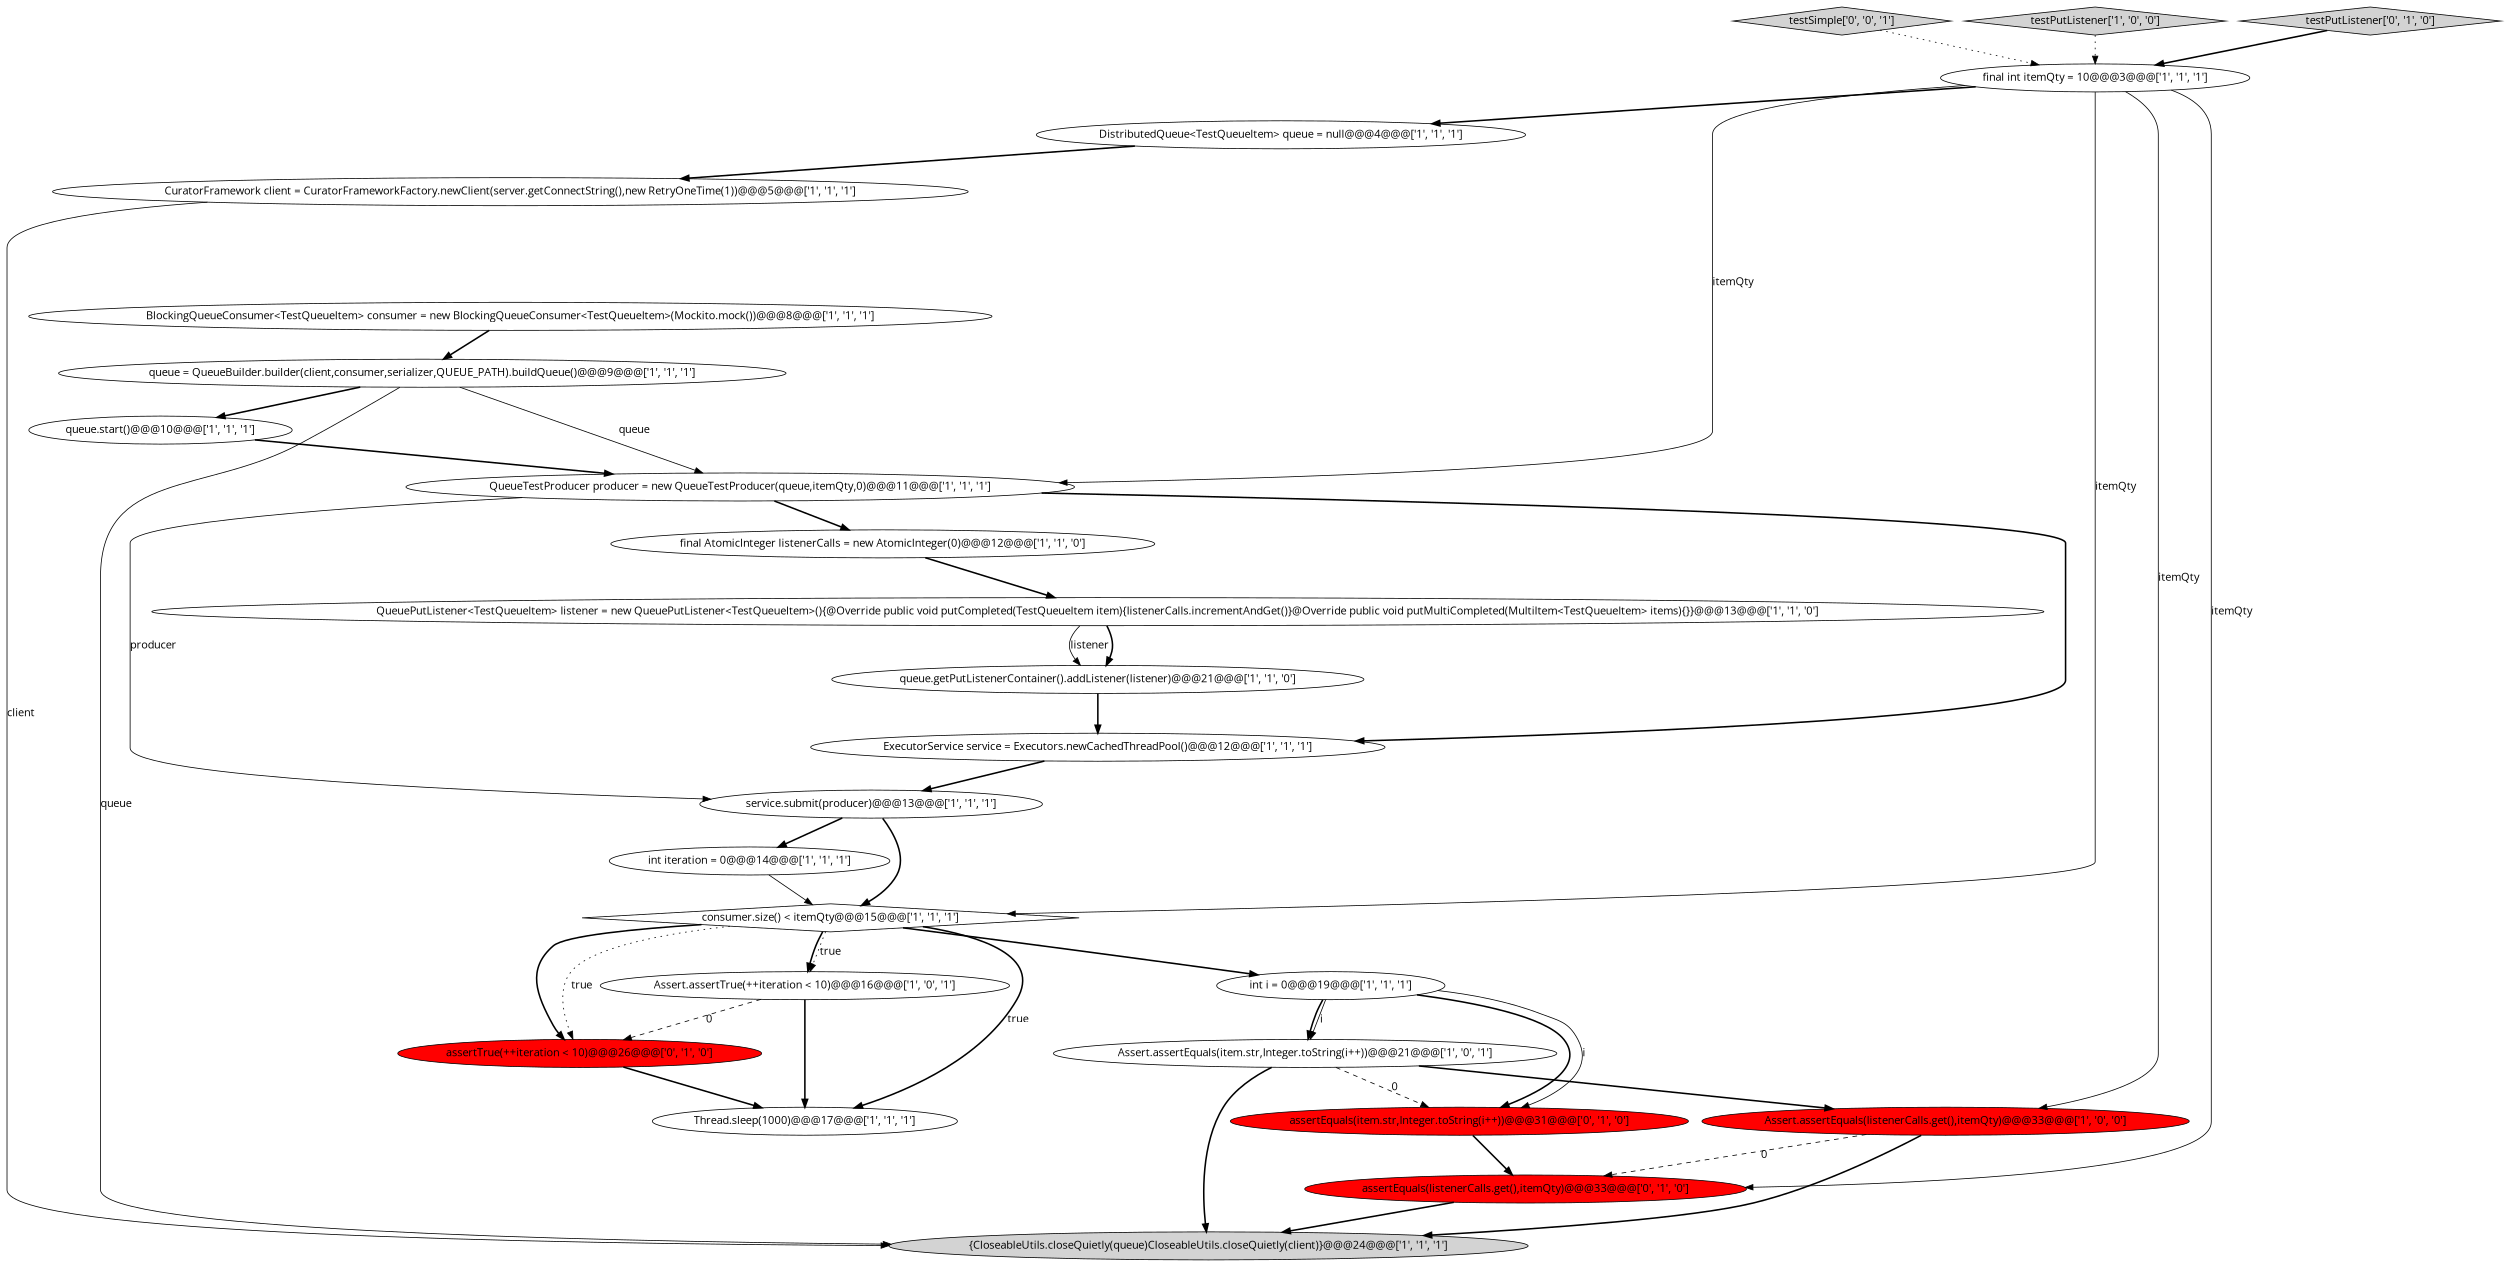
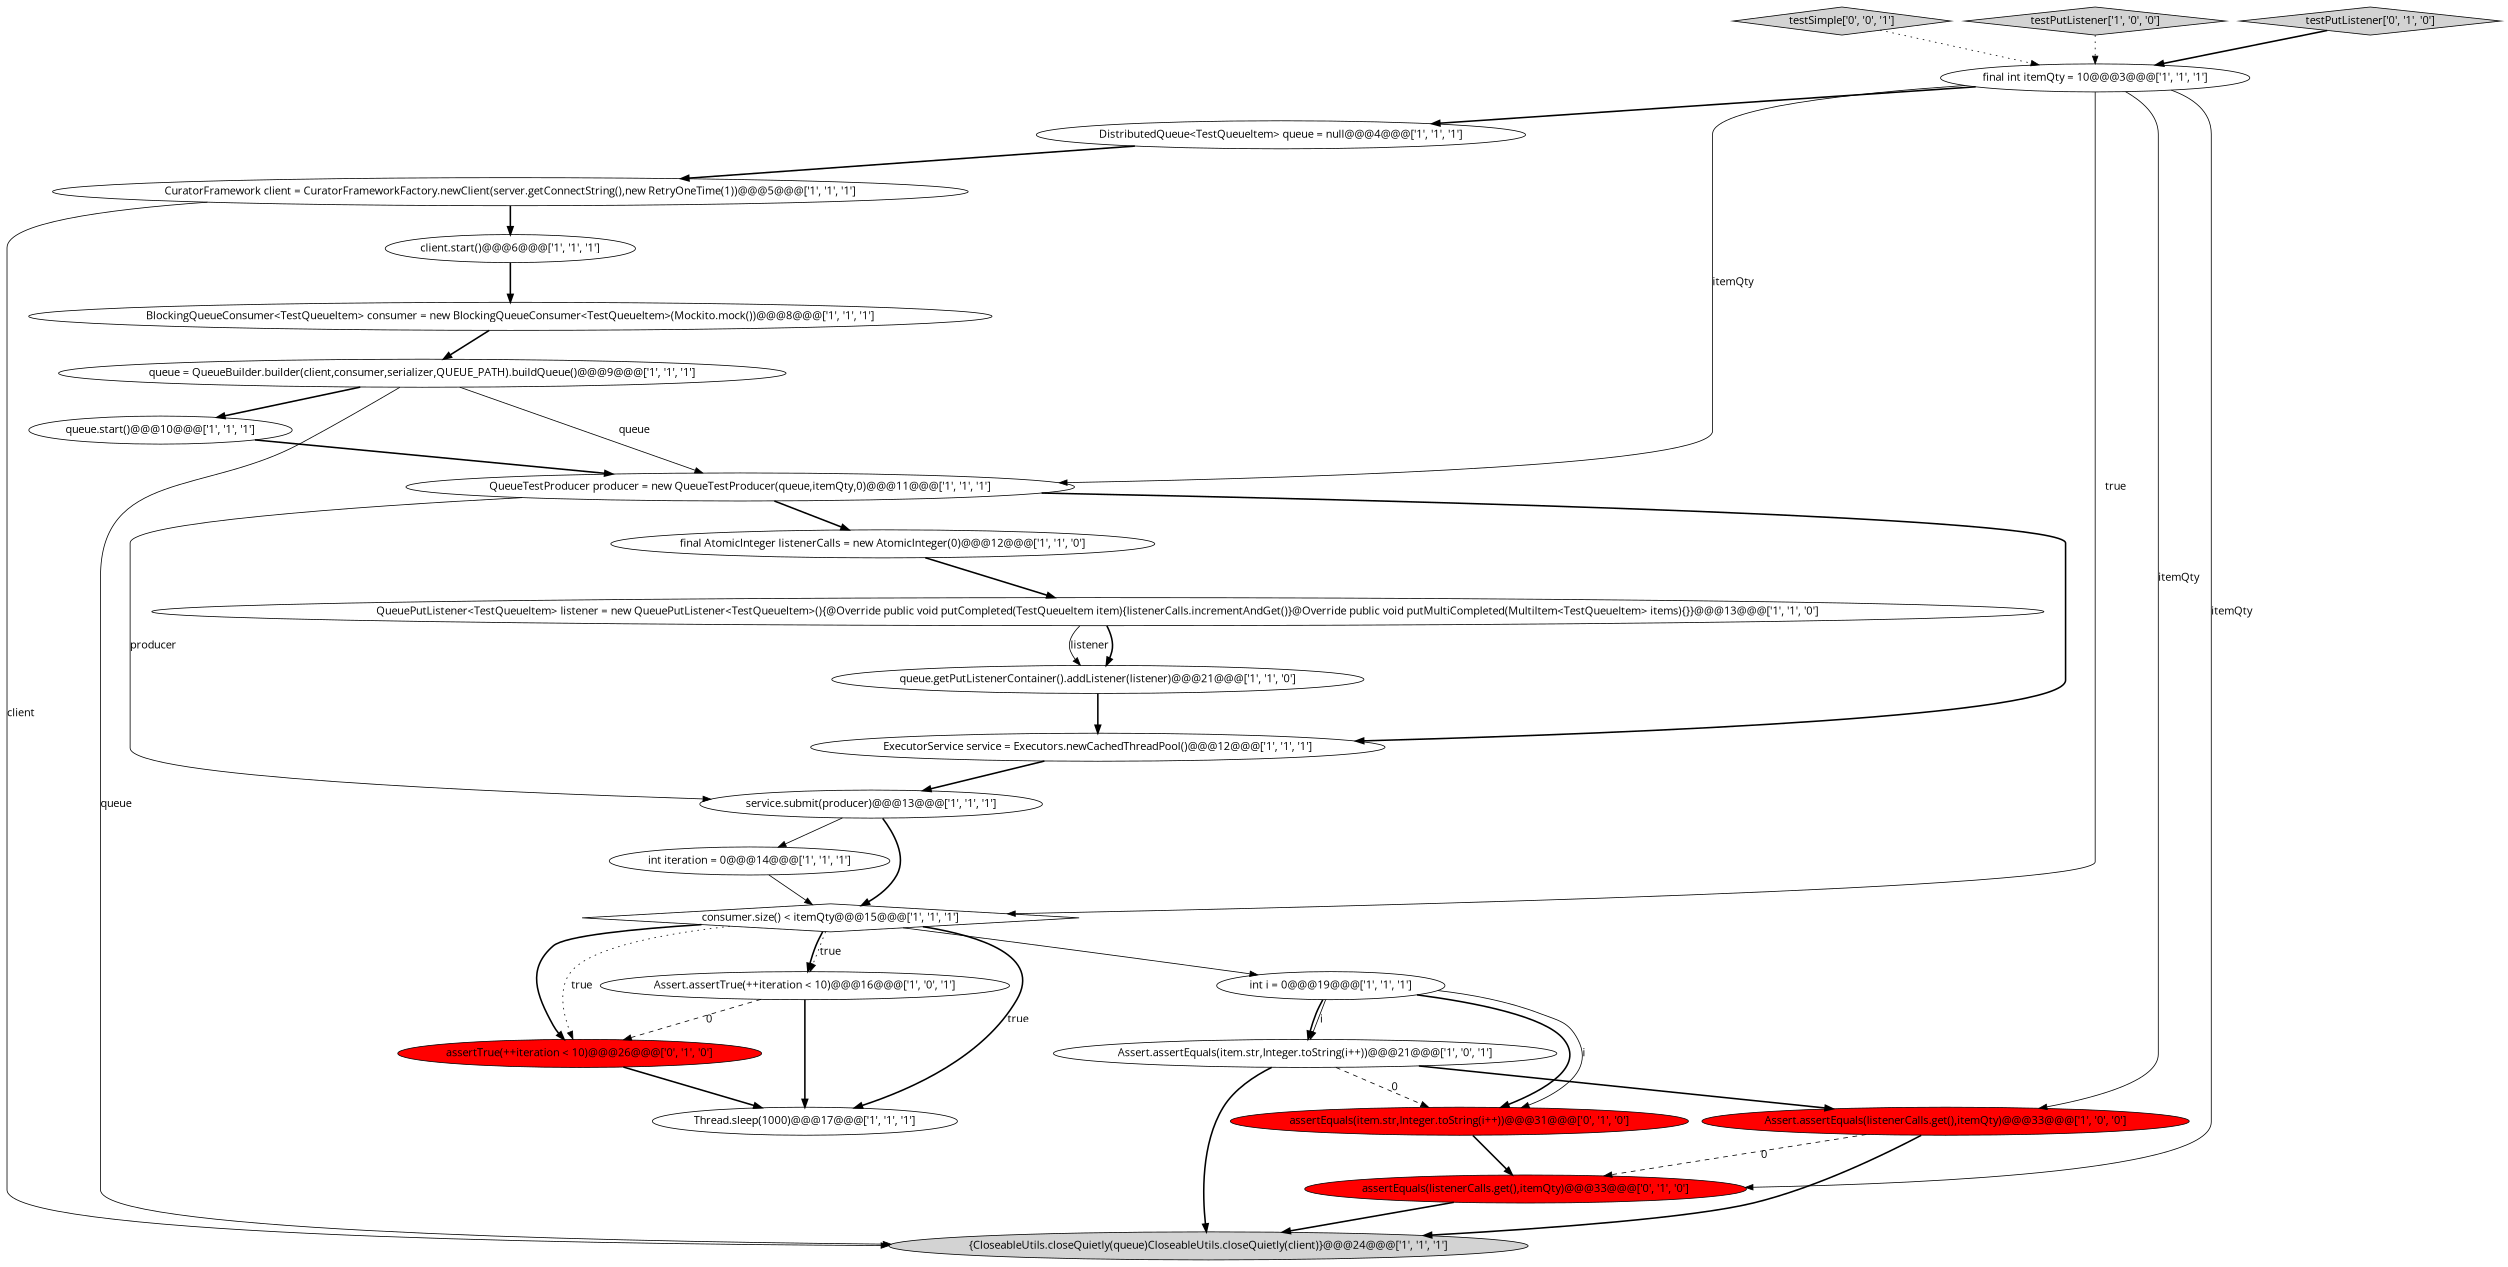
node "client.start()@@@6@@@['1', '1', '1']": added
edge "final int itemQty = 10@@@3@@@['1', '1', '1']" -> "consumer.size() < itemQty@@@15@@@['1', '1', '1']": label "itemQty" -> "true"
edge "service.submit(producer)@@@13@@@['1', '1', '1']" -> "int iteration = 0@@@14@@@['1', '1', '1']": style bold -> solid
edge "consumer.size() < itemQty@@@15@@@['1', '1', '1']" -> "int i = 0@@@19@@@['1', '1', '1']": style bold -> solid
